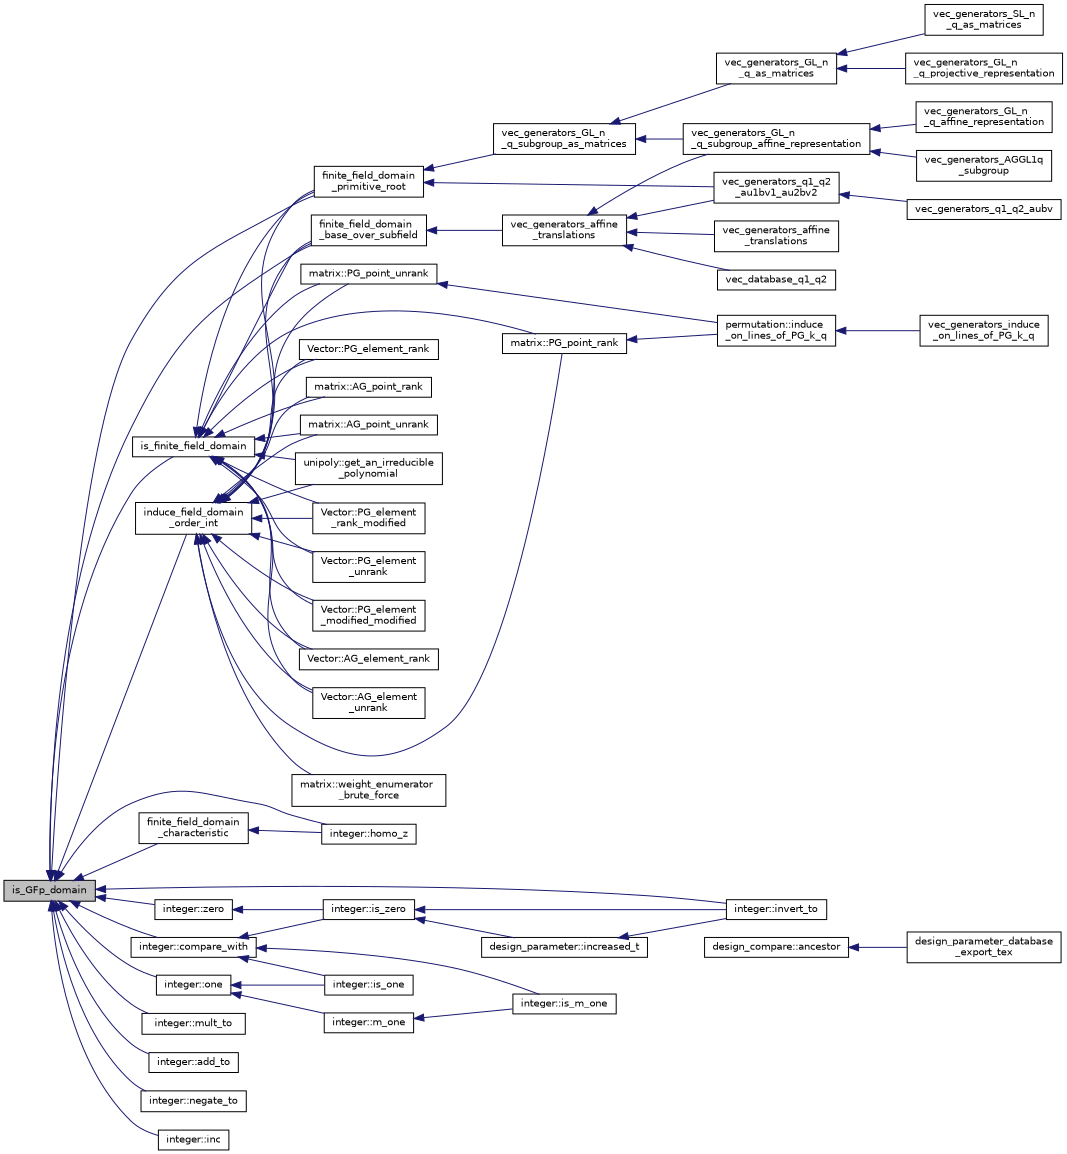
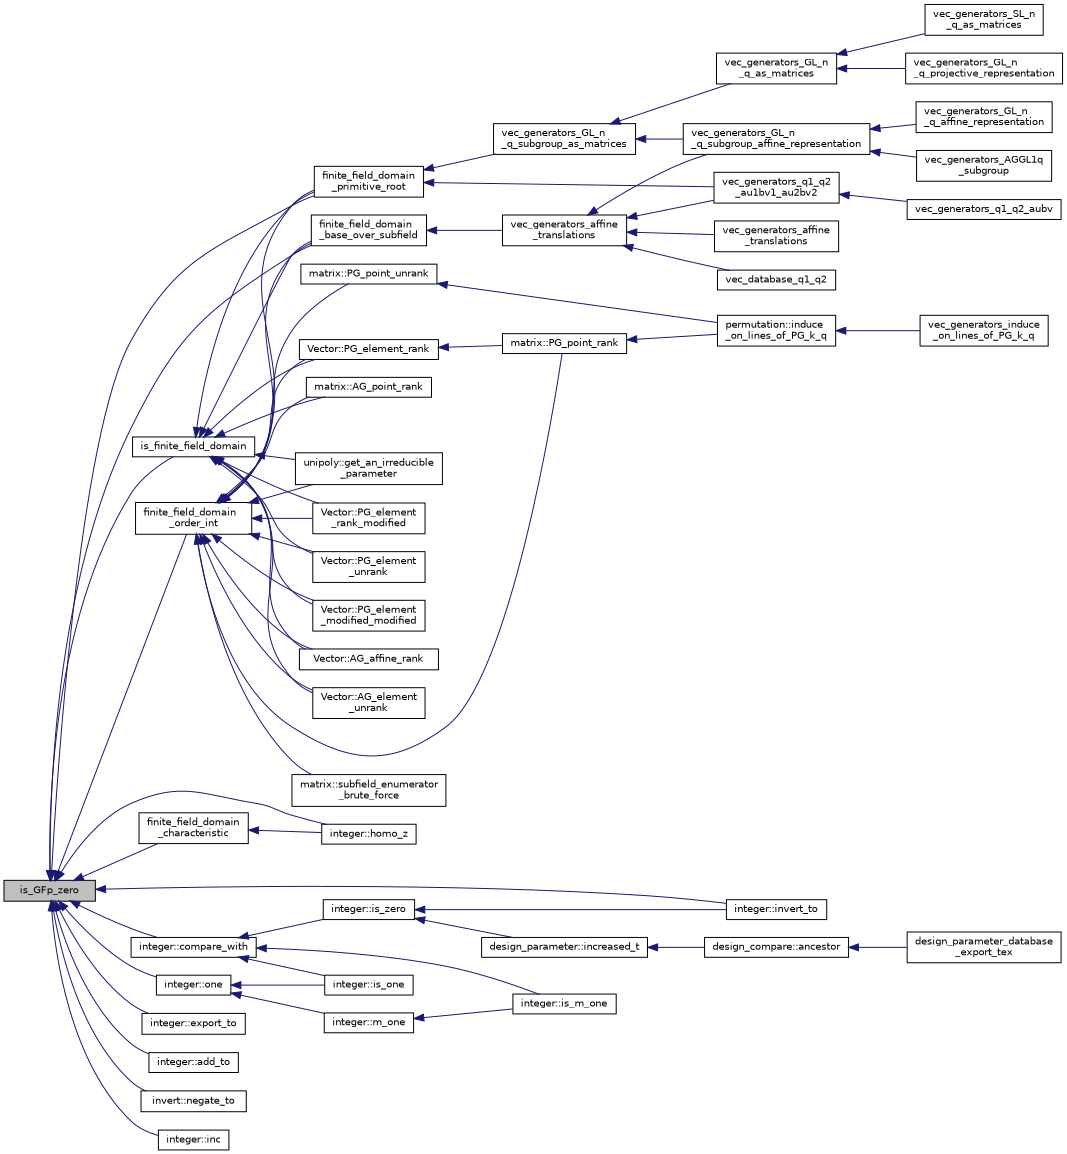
edge "matrix::PG_point_unrank" -> "is_finite_field_domain": removed
edge "matrix::PG_point_rank" -> "is_finite_field_domain": now "matrix::PG_point_rank" -> "Vector::PG_element_rank"
node "matrix::AG_point_unrank": removed
node "unipoly::get_an_irreducible _polynomial": label "unipoly::get_an_irreducible _polynomial" -> "unipoly::get_an_irreducible _parameter"
node "induce_field_domain _order_int": label "induce_field_domain _order_int" -> "finite_field_domain _order_int"
node "Vector::AG_element_rank": label "Vector::AG_element_rank" -> "Vector::AG_affine_rank"
node "matrix::weight_enumerator _brute_force": label "matrix::weight_enumerator _brute_force" -> "matrix::subfield_enumerator _brute_force"
node "is_GFp_domain": label "is_GFp_domain" -> "is_GFp_zero"
node "integer::zero": removed
edge "integer::invert_to" -> "design_parameter::increased_t": now "design_compare::ancestor" -> "design_parameter::increased_t"
node "integer::mult_to": label "integer::mult_to" -> "integer::export_to"
node "integer::negate_to": label "integer::negate_to" -> "invert::negate_to"
